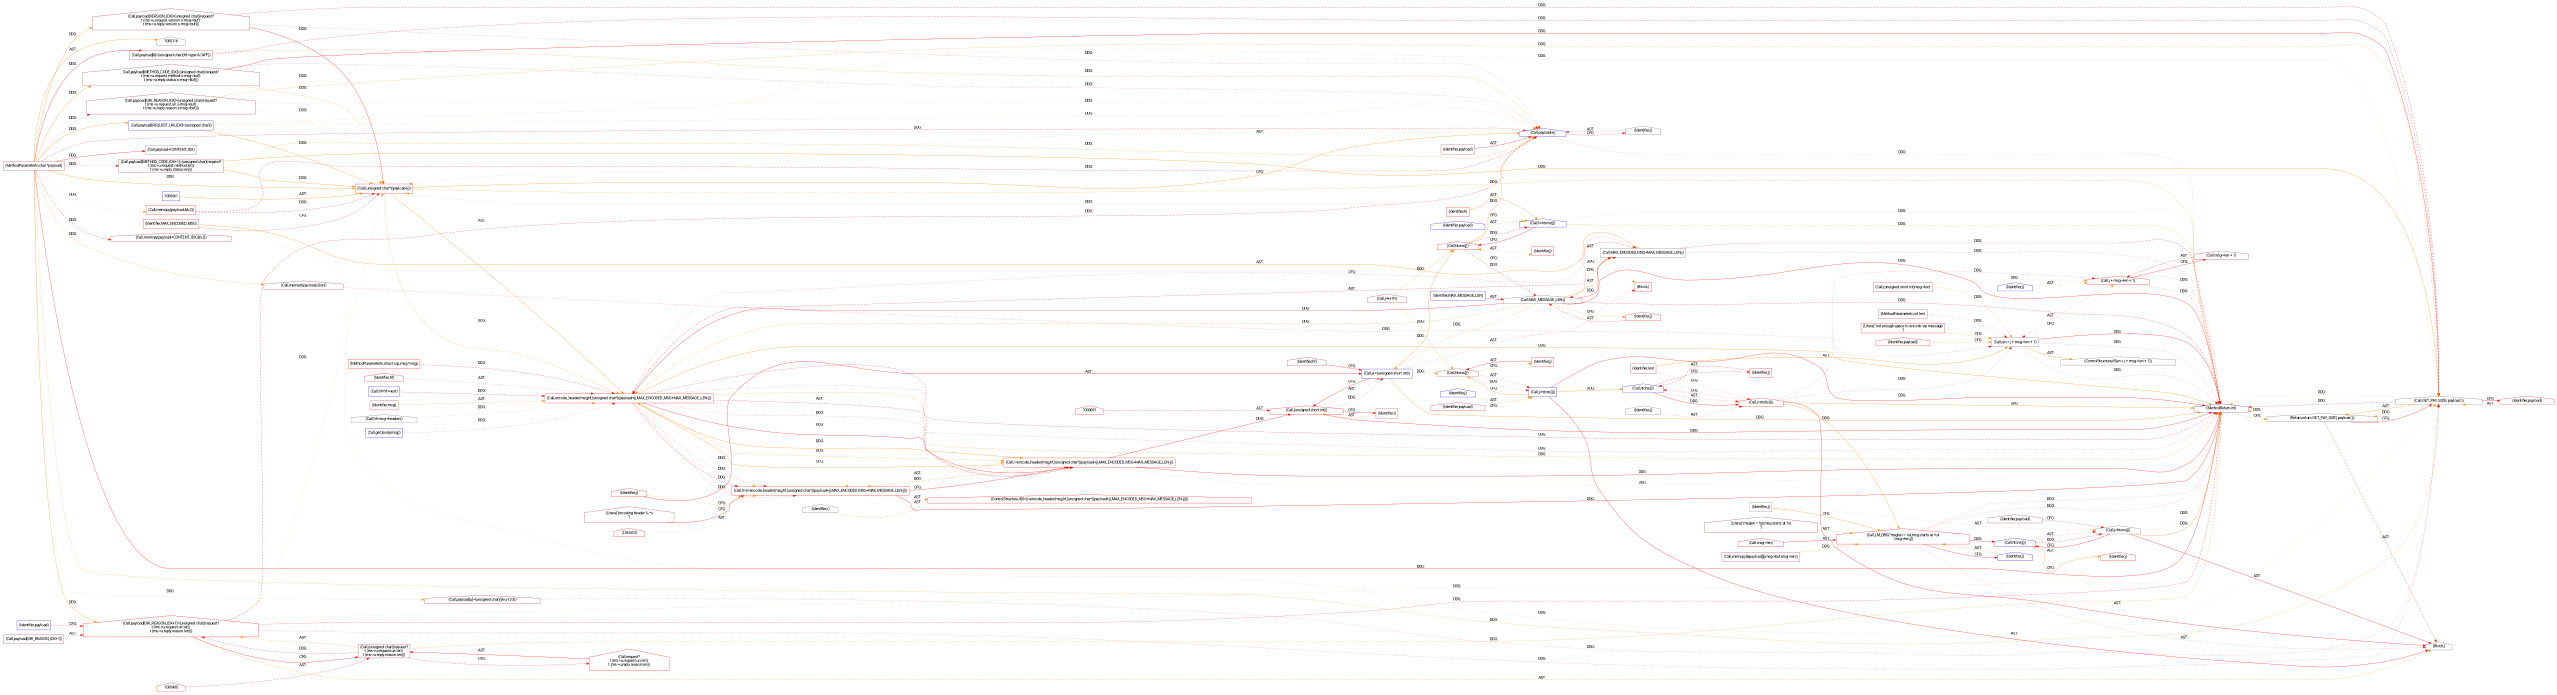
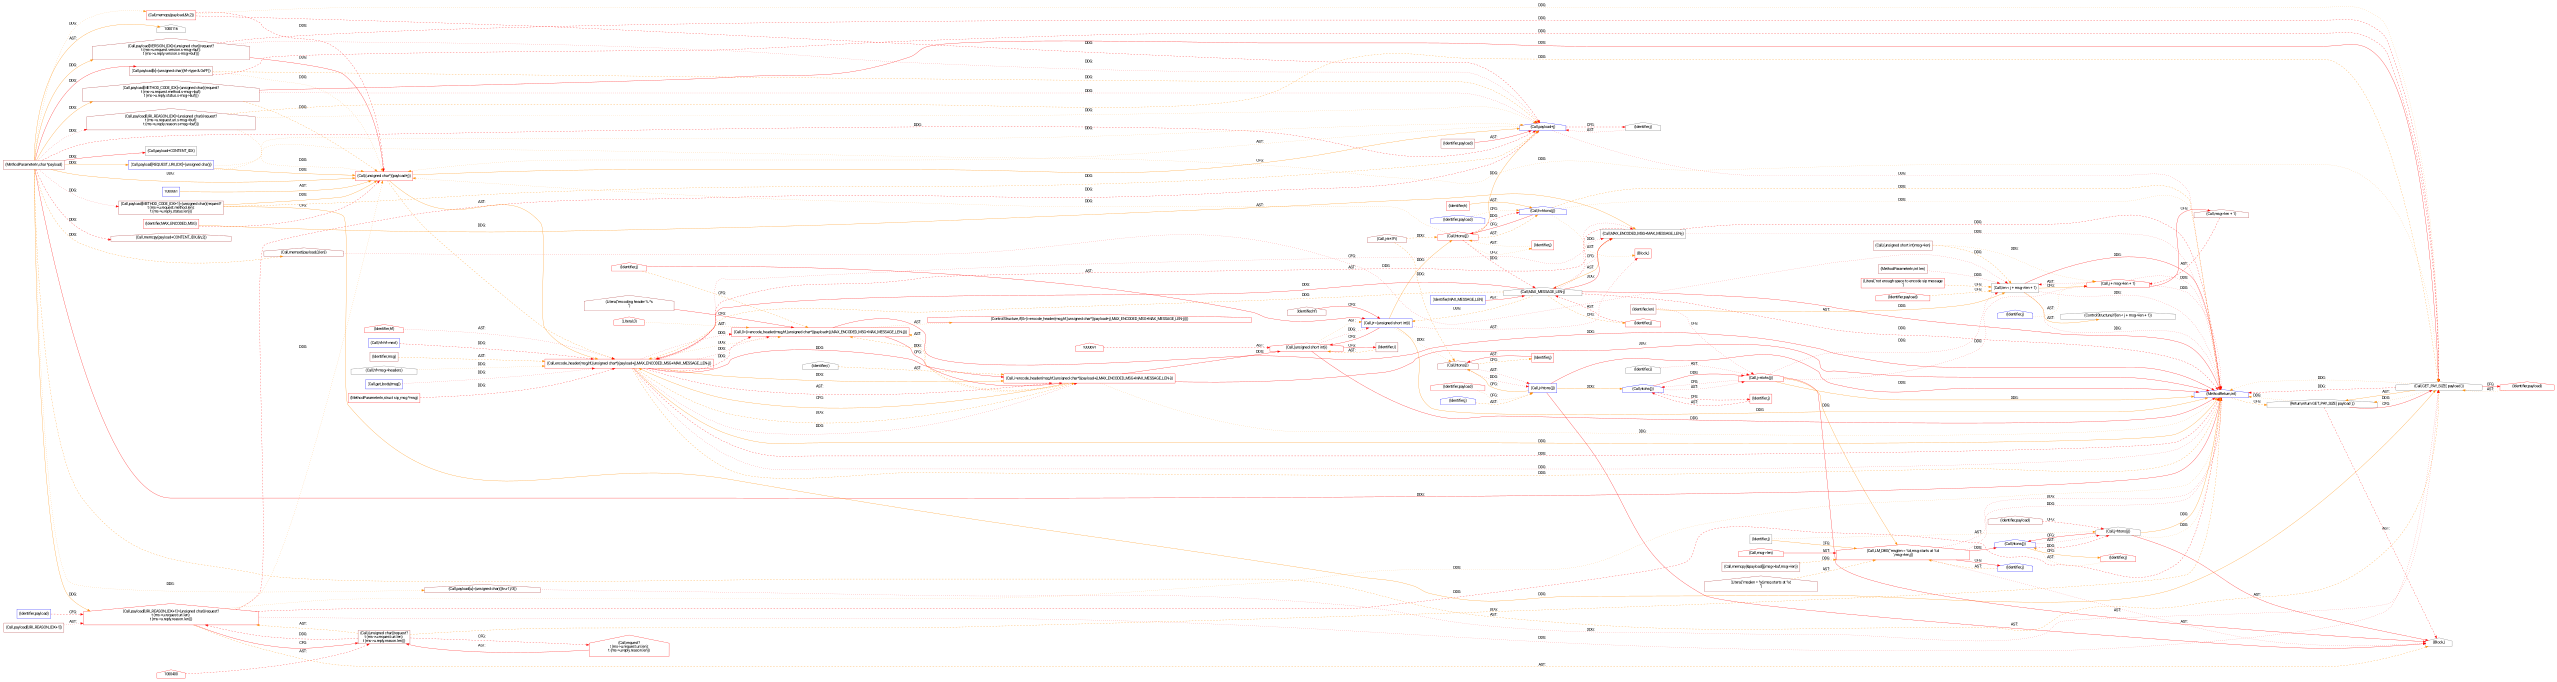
edge "(Call,(unsigned char*)(payload+j))" -> "(MethodReturn,int)": removed, label "DDG:"
edge "(Call,len < j + msg->len + 1)" -> "(Call,j + msg->len + 1)": style dotted -> solid
edge "(MethodParameterIn,char *payload)" -> "(Call,GET_PAY_SIZE( payload ))": label "DDG: " -> "AST: "
